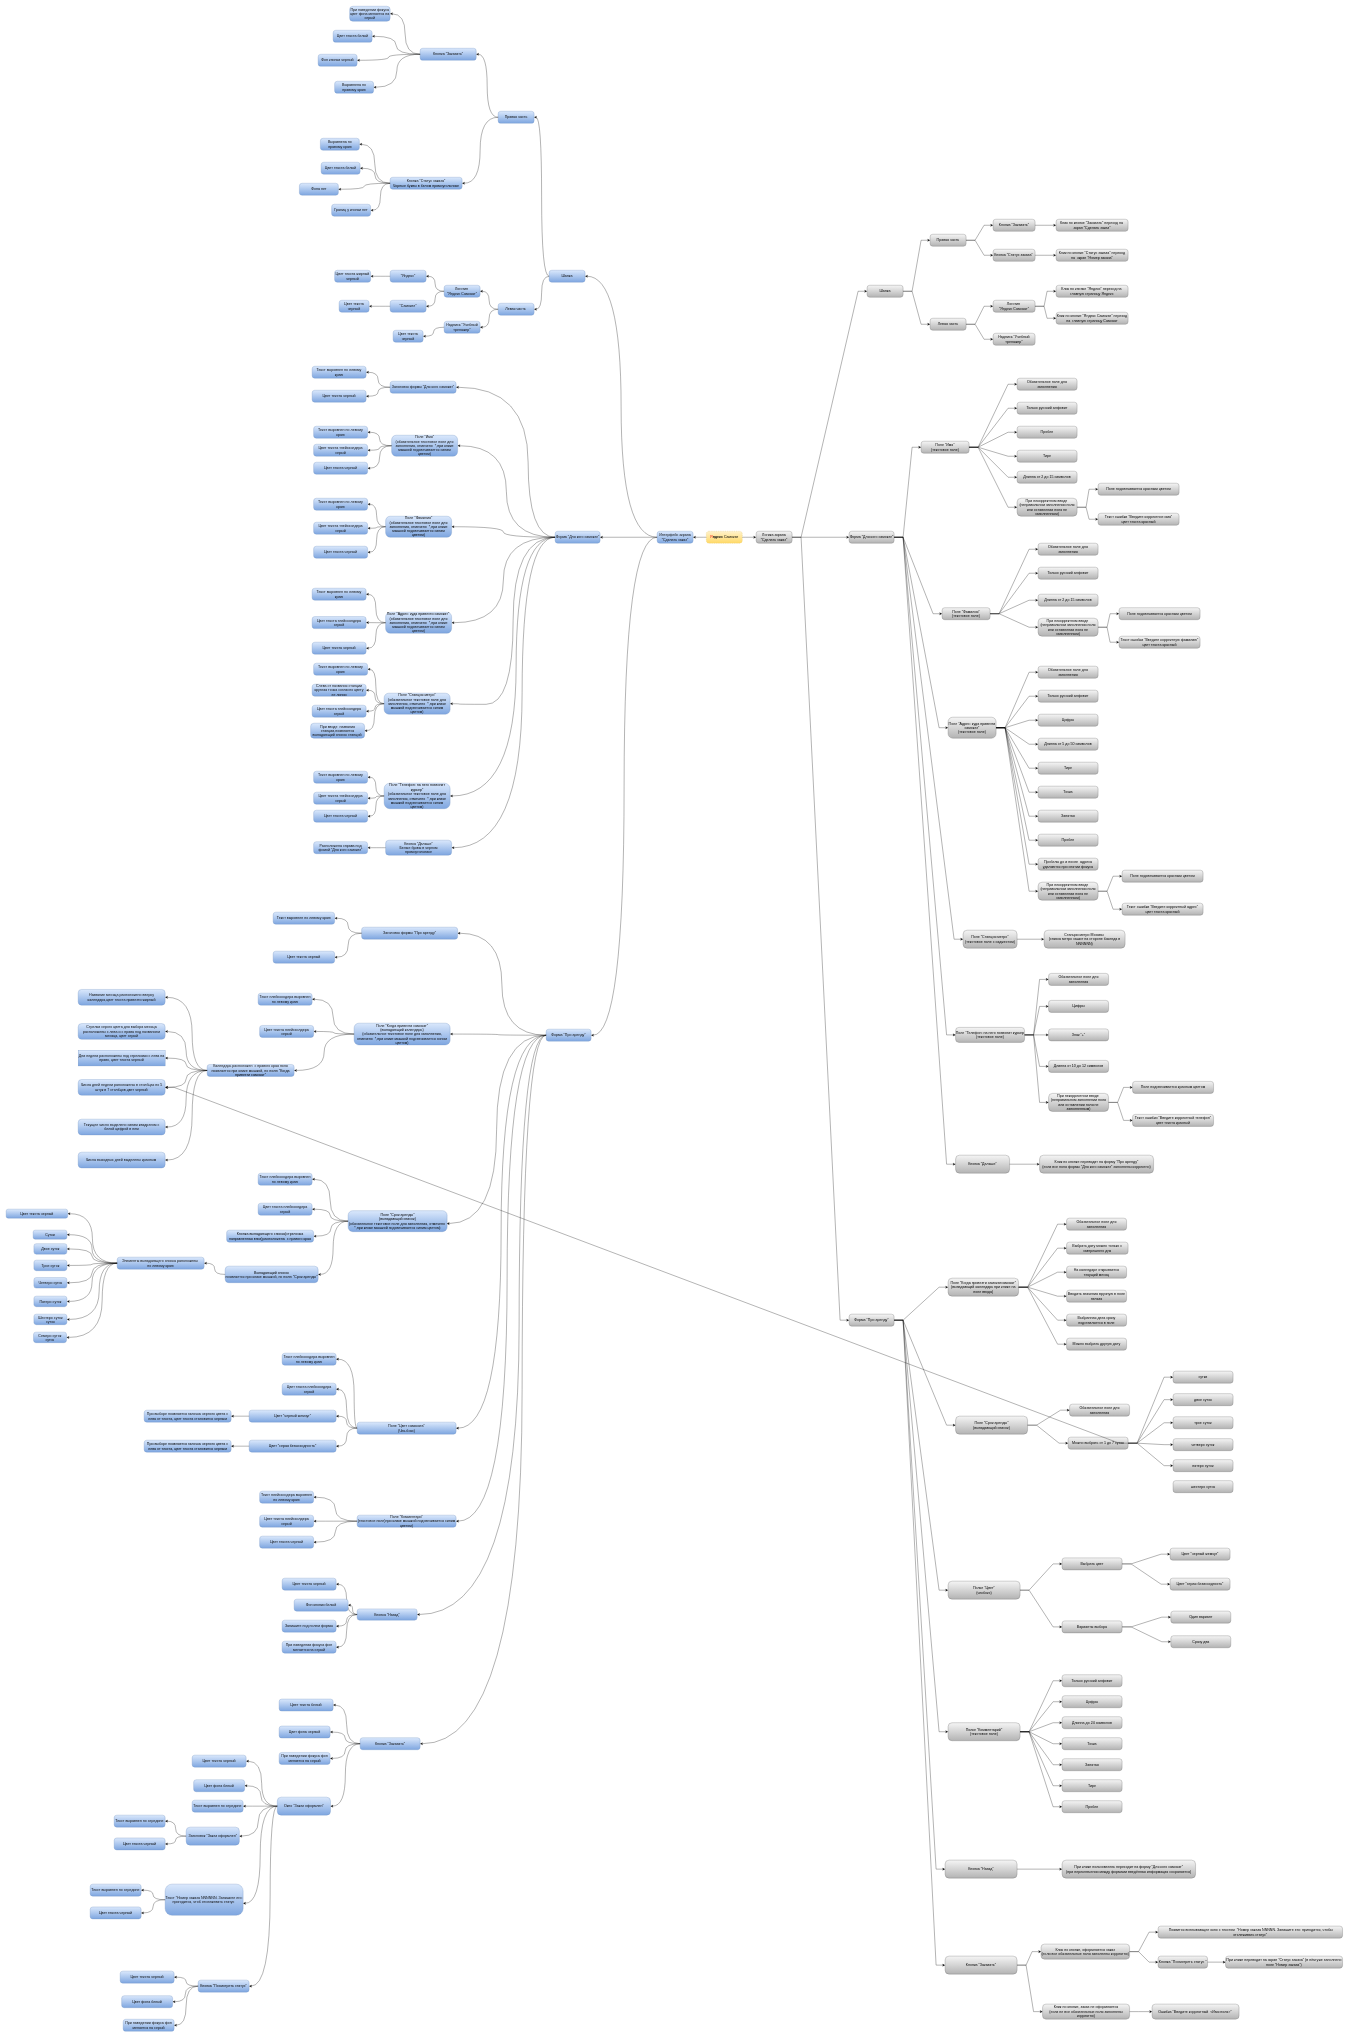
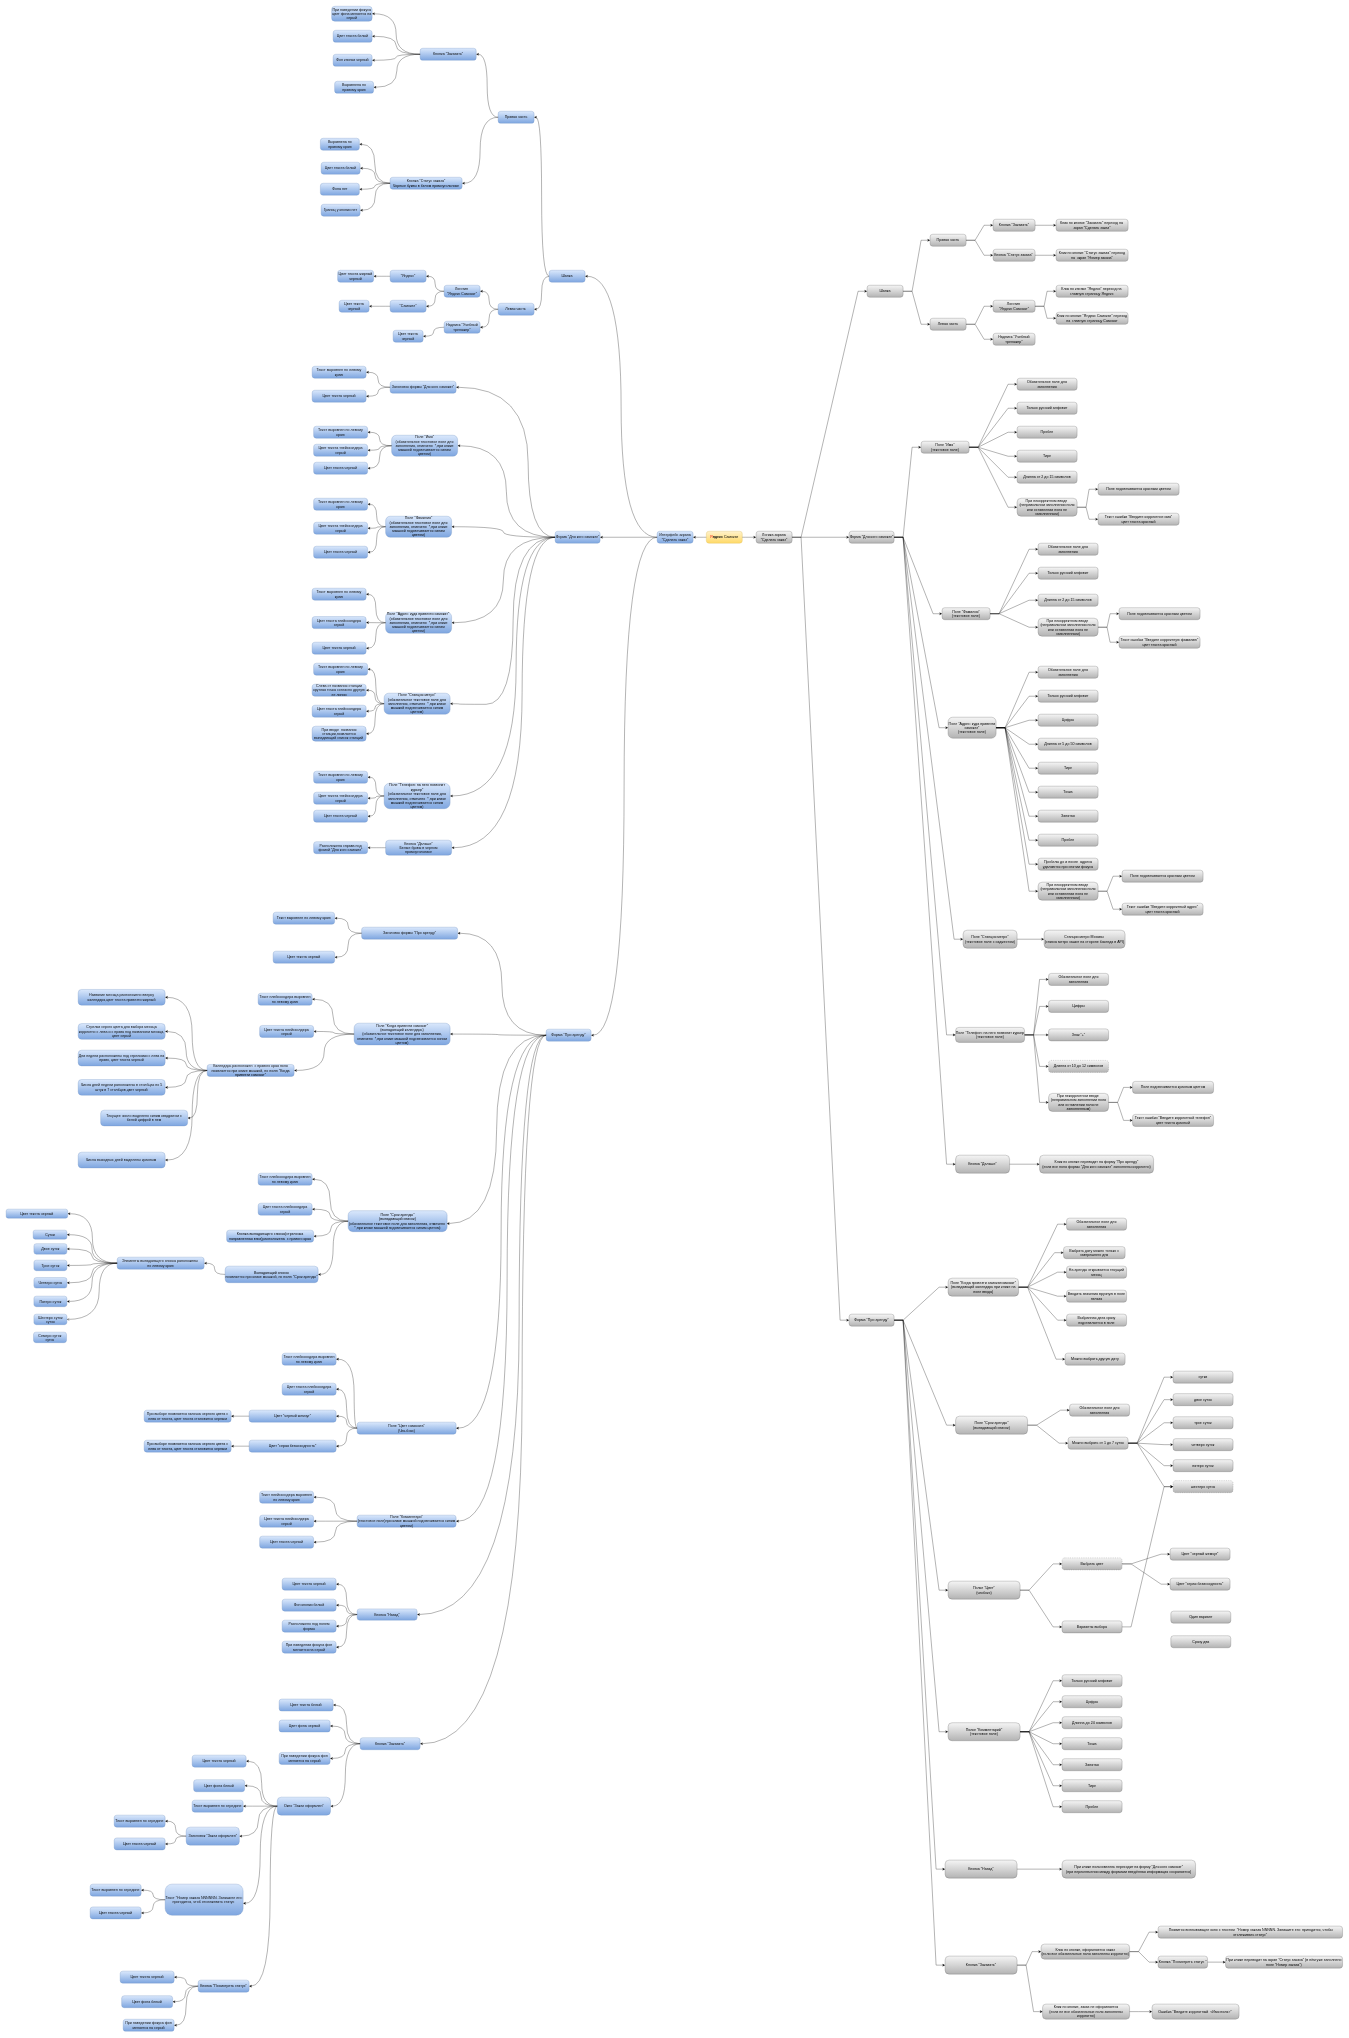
node "При наведении фокуса цвет фона меняется на серый": moved (370, 14) -> (352, 14)
node "Фон кнопки черный": moved (338, 60) -> (353, 60)
node "Фона нет": moved (319, 189) -> (340, 189)
node "Границ у кнопки нет": moved (351, 210) -> (341, 210)
node "Цвет текста жирный черный": moved (353, 276) -> (356, 276)
node "Яндекс Самокат": style dashed -> solid
node "Слева от названия станции круглая точка согласно цвету ее линии": label "Слева от названия станции круглая точка согласно цвету ее линии" -> "Слева от названия станции круглая точка согласно другую ее линии"
node "При вводе названия станции,появляется выпадающий список станций": moved (338, 731) -> (339, 734)
node "Станции метро Москвы (список метро зашит на стороне бэкенда в NNNNNN)": label "Станции метро Москвы (список метро зашит на стороне бэкенда в NNNNNN)" -> "Станции метро Москвы (список метро зашит на стороне бэкенда в API)"
node "Стрелки серого цвета для выбора месяца расположены с лева и с права под названием месяца, цвет серый": label "Стрелки серого цвета для выбора месяца расположены с лева и с права под названием месяца, цвет серый" -> "Стрелки серого цвета для выбора месяца корректно с лева и с права под названием месяца, цвет серый"
node "Дни недели расположены под стрелками с лева на право, цвет текста черный": shape rectangle -> rounded rectangle
node "Длинна от 10 до 12 символов": style solid -> dashed
node "Текущее число выделено синим квадратом с белой цифрой в нем": moved (122, 1127) -> (144, 1118)
edge "Можно выбрать от 1 до 7 суток" -> "Числа дней недели раположены в столбцах по 5 штук в 7 столбцов,цвет черный": now "Можно выбрать от 1 до 7 суток" -> "шестеро суток"
node "Выбрать дату можно только с завтрешнего дня": moved (1097, 1248) -> (1094, 1253)
node "На календаре открывается текущий месяц": label "На календаре открывается текущий месяц" -> "На аренды открывается текущий месяц"
edge "Элементы выпадающего списка раположены по левому краю" -> "Шестеро суток суток": arrowhead classic -> open
edge "Элементы выпадающего списка раположены по левому краю" -> "Семеро суток суток": removed
node "Можно выбрать другую дату": moved (1097, 1344) -> (1095, 1359)
node "шестеро суток": style solid -> dashed
node "Выбрать цвет": style solid -> dashed
node "Фон кнопки белый": moved (321, 1605) -> (309, 1605)
edge "Варианты выбора" -> "Один вариант": now "Варианты выбора" -> "шестеро суток"
node "Запишите под полем формы": label "Запишите под полем формы" -> "Расположено под полем формы"
edge "Варианты выбора" -> "Сразу два": removed
node "Цвет фона черный": moved (305, 1732) -> (305, 1726)
